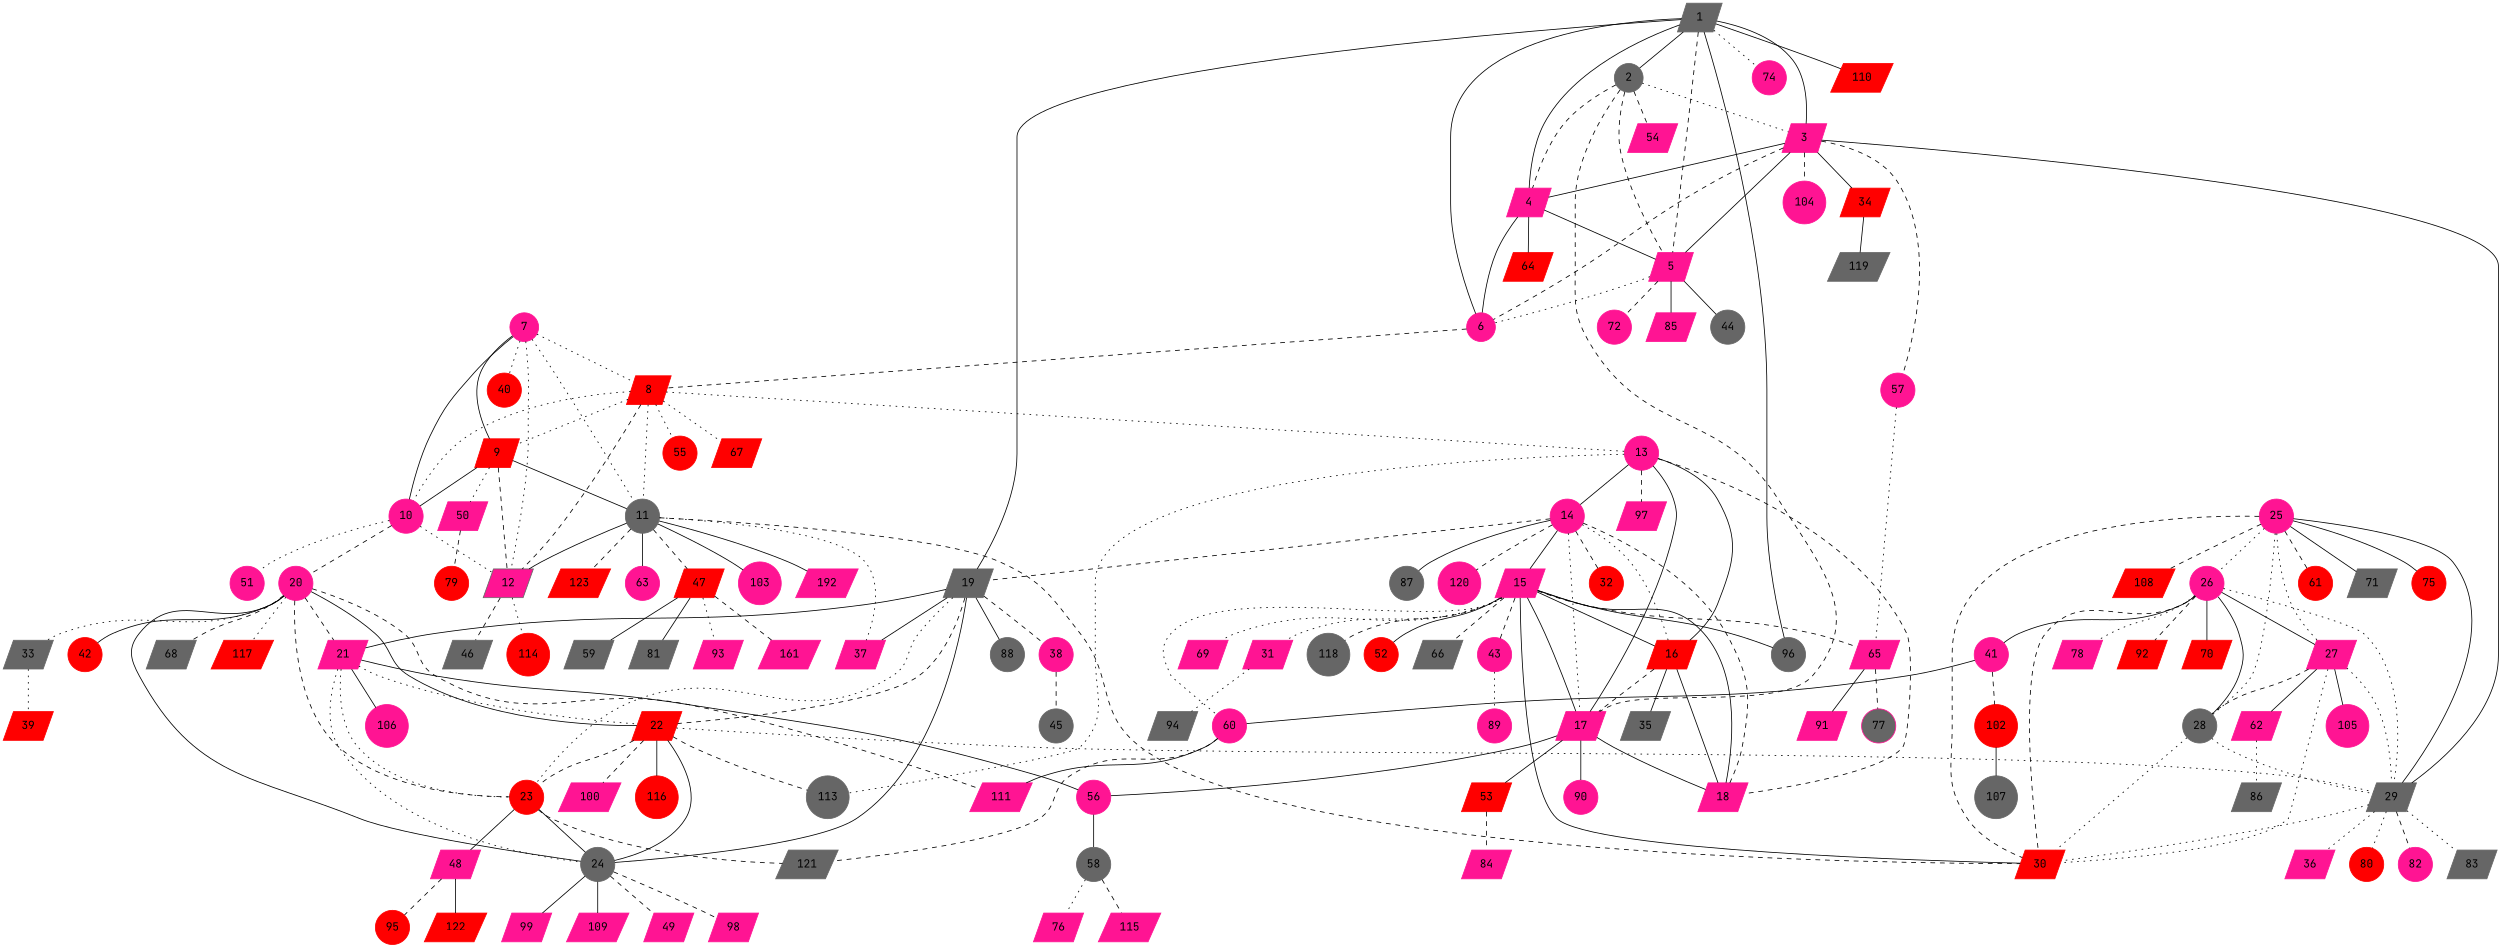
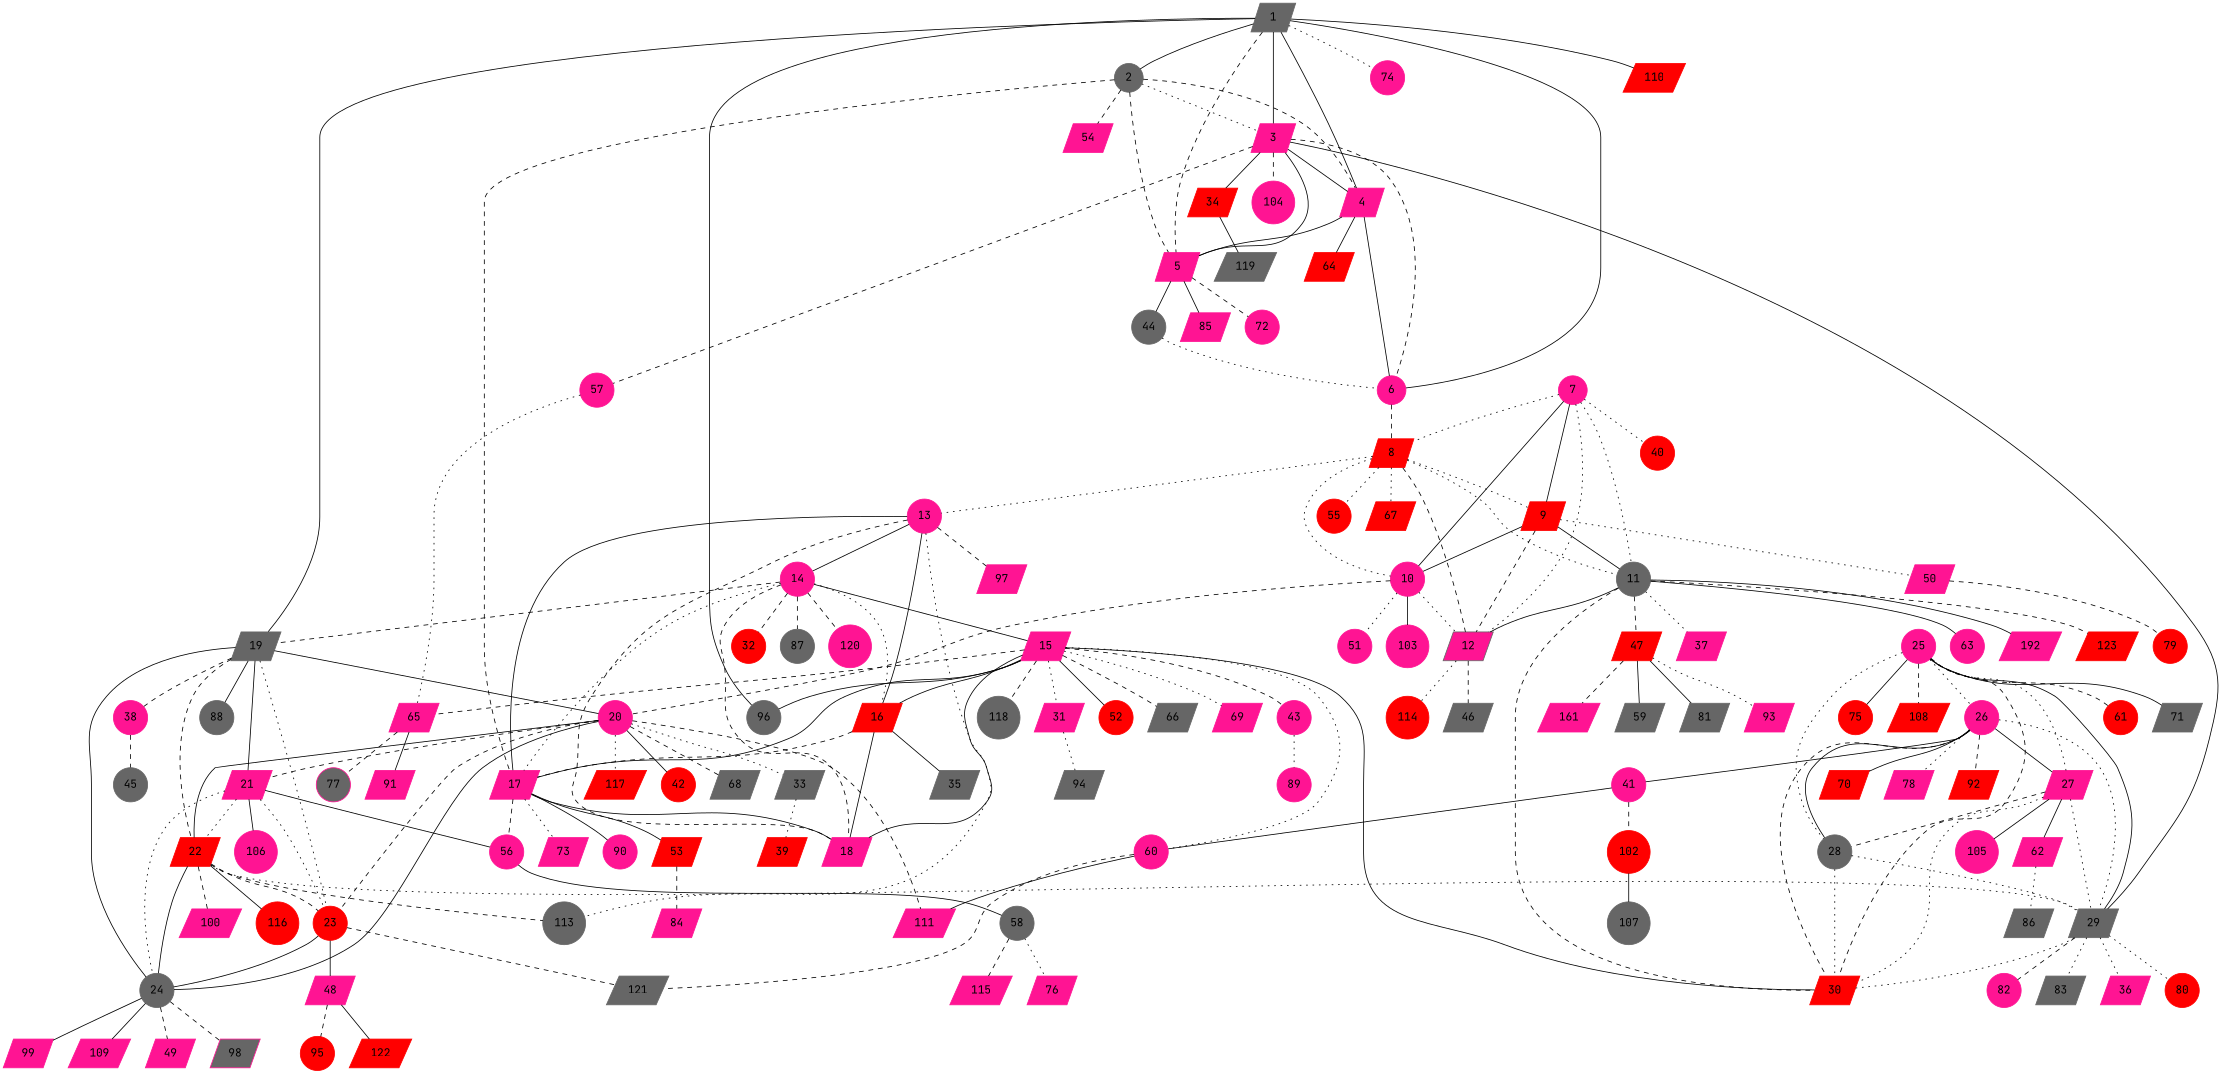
edge "5" -- "6": now "44" -- "6"
edge "14" -- "87": style solid -> dashed
edge "11" -- "103": now "10" -- "103"
edge "19" -- "37": now "19" -- "20"
edge "17" -- "56": style solid -> dashed
node "73": added
node "98": fillcolor deeppink -> gray40
